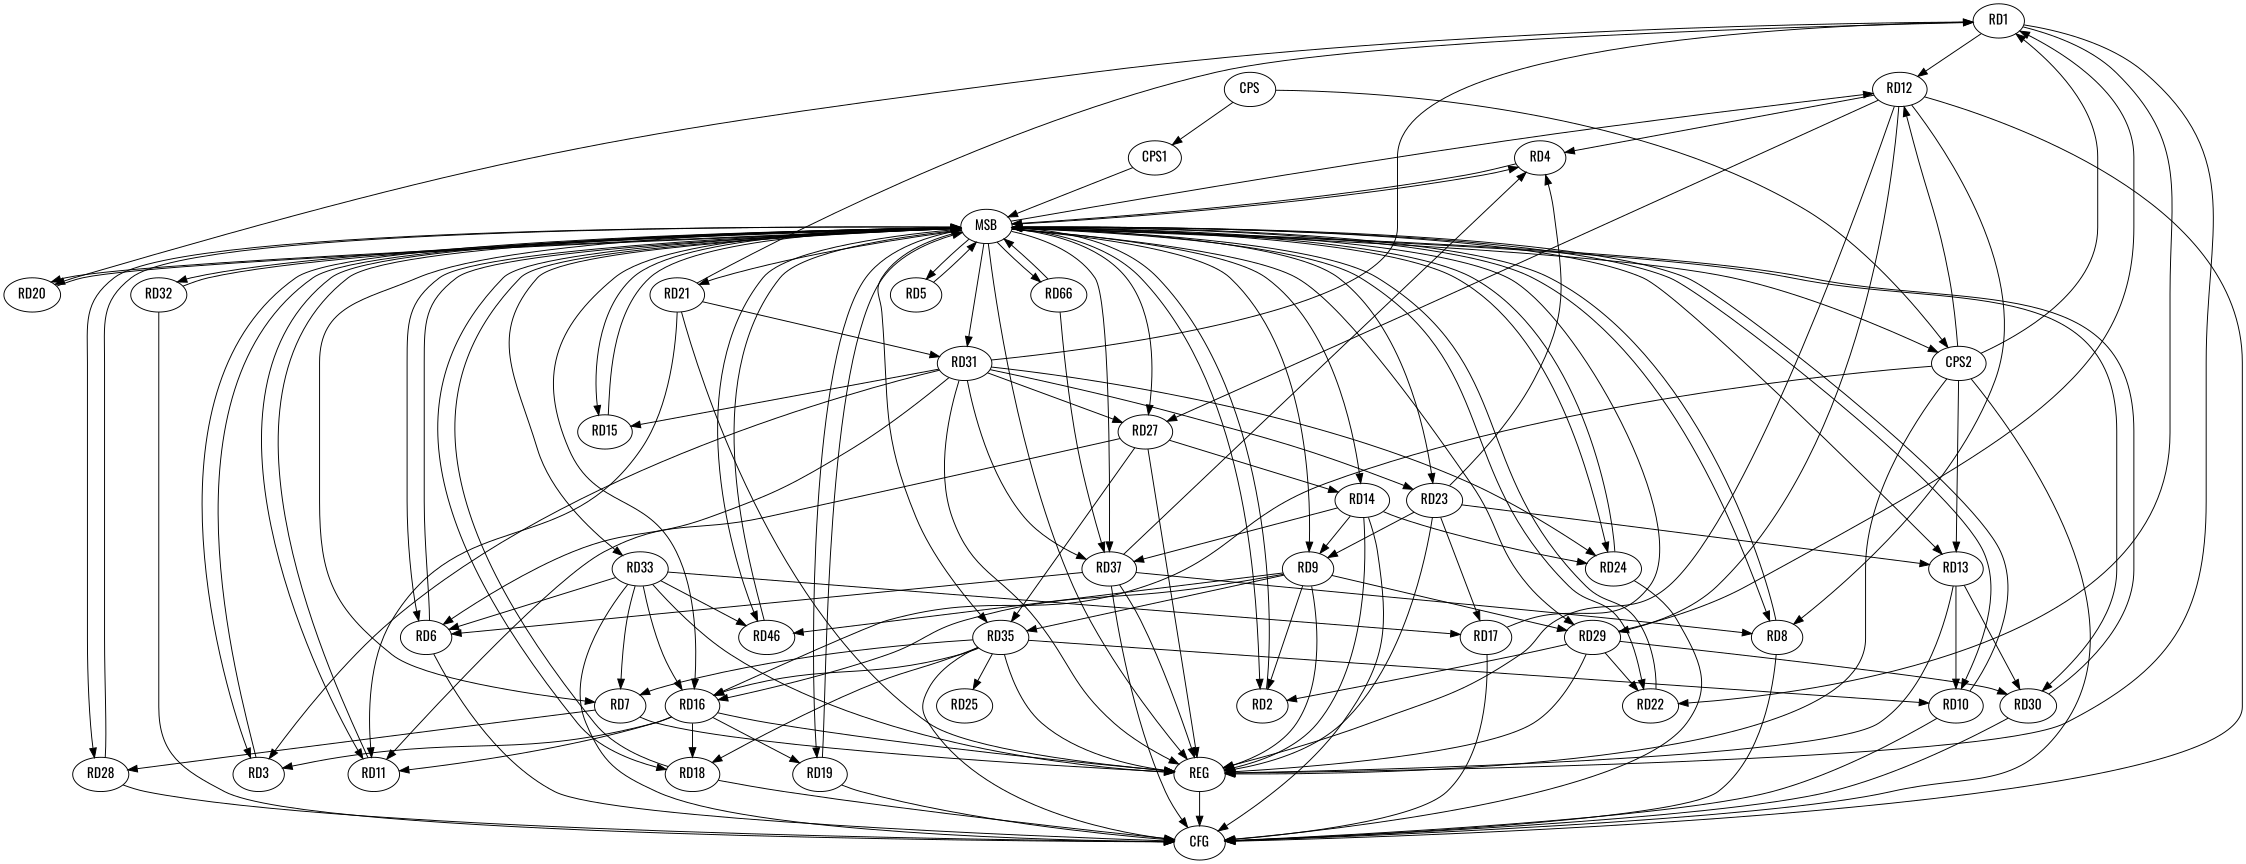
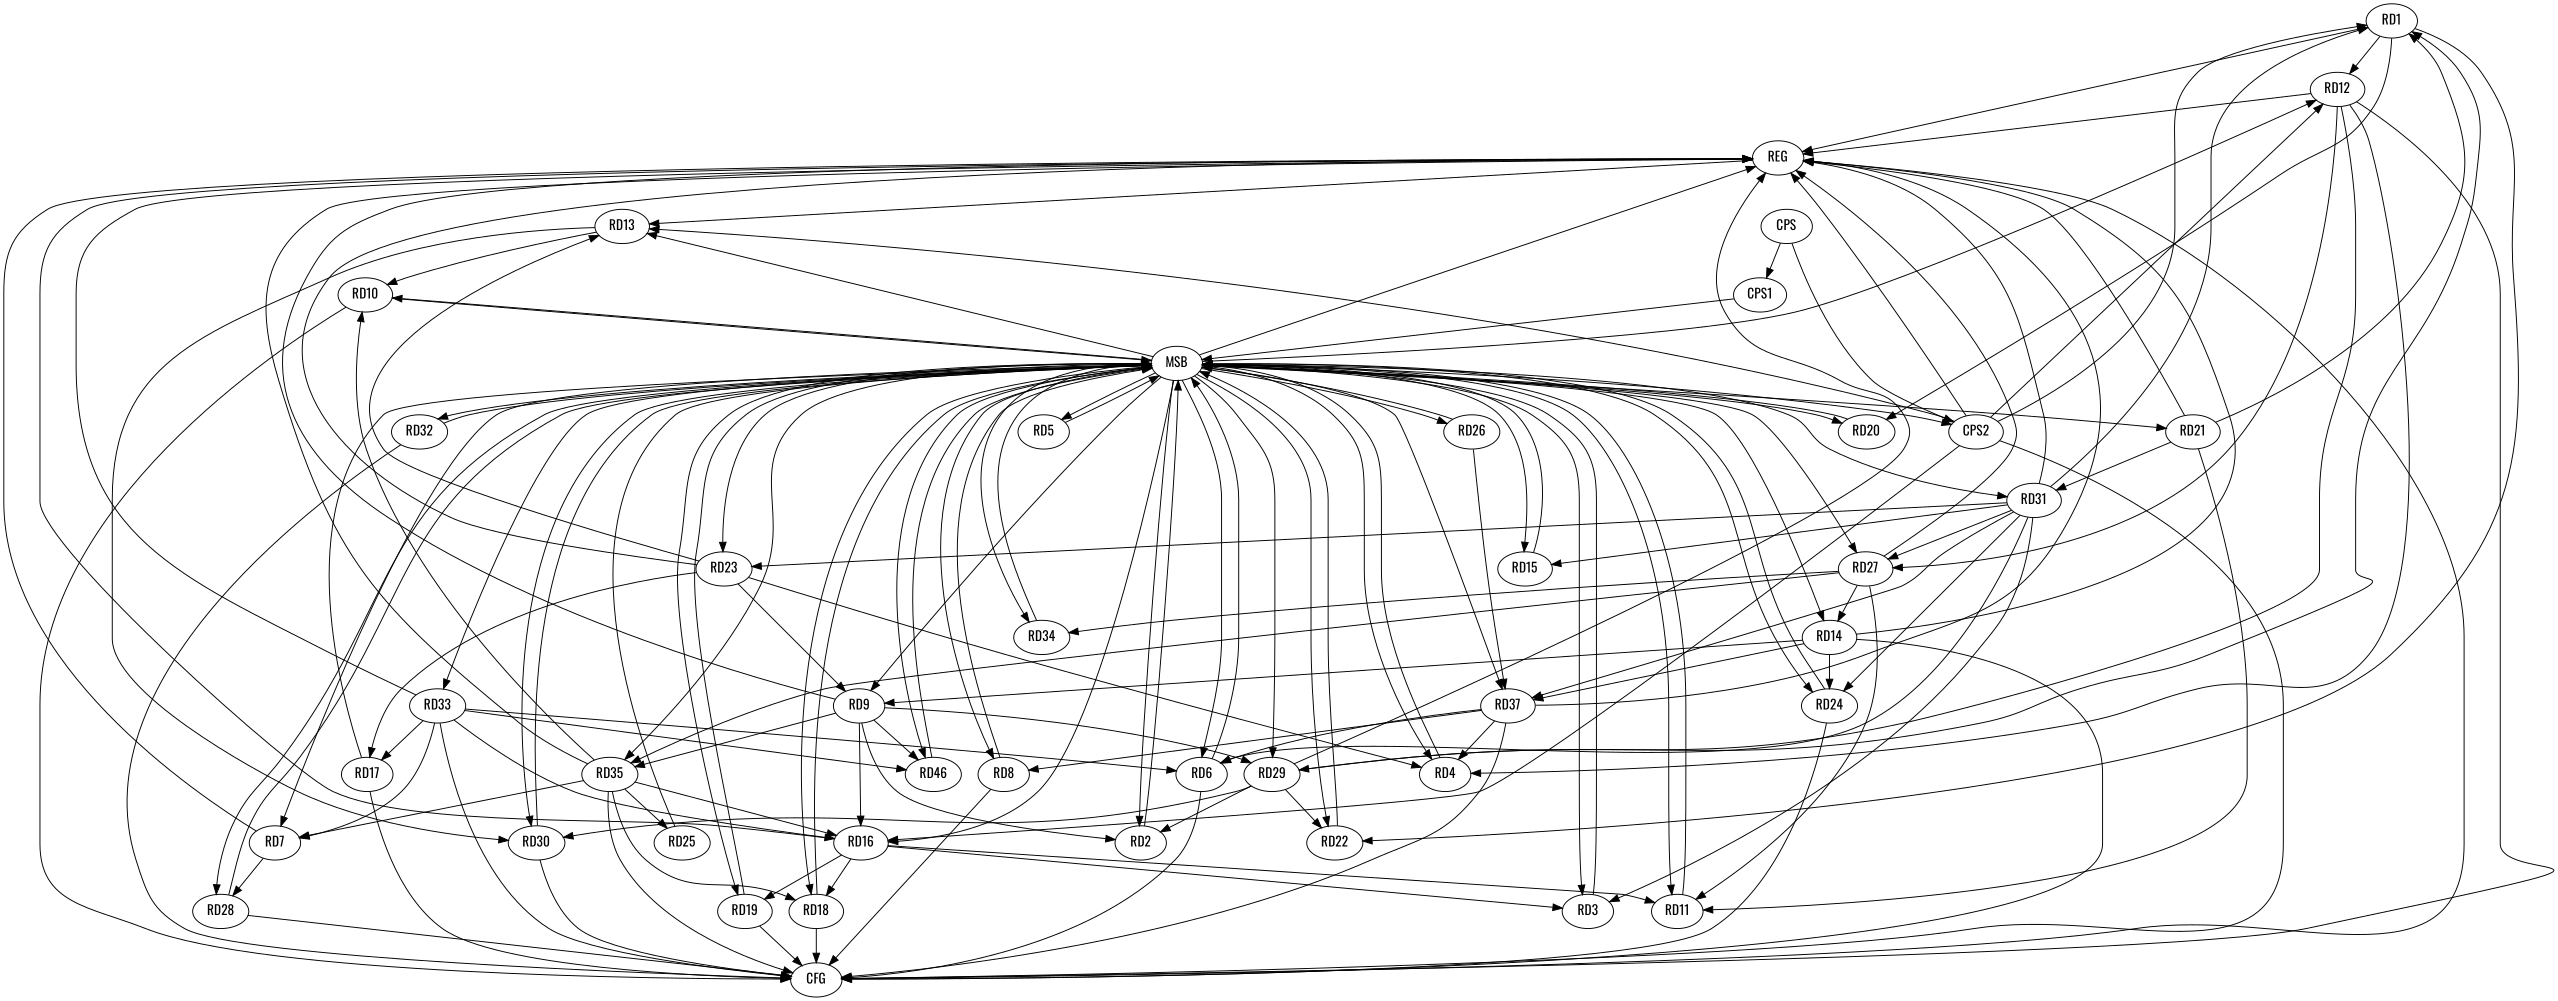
node "RD66": label "RD66" -> "RD26"
edge "RD12" -> "RD8": removed
edge "RD25" -> "MSB": added
node "RD34": added
edge "RD13" -> "REG": reversed
